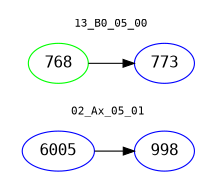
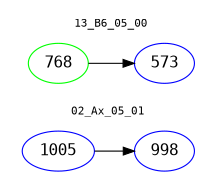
cluster "13_B0_05_00": label "13_B0_05_00" -> "13_B6_05_00"
node "773": label "773" -> "573"
node "6005": label "6005" -> "1005"
